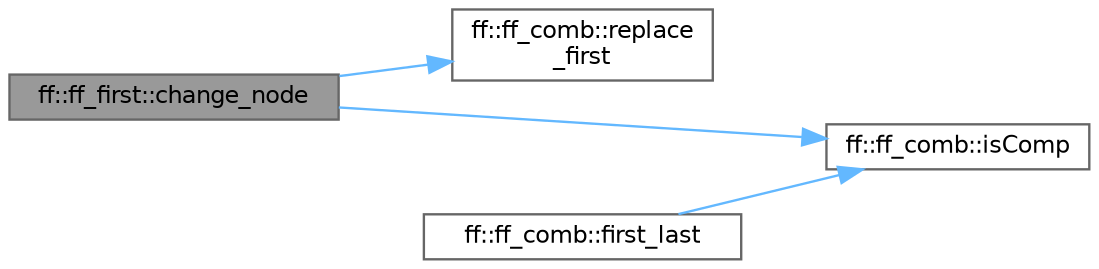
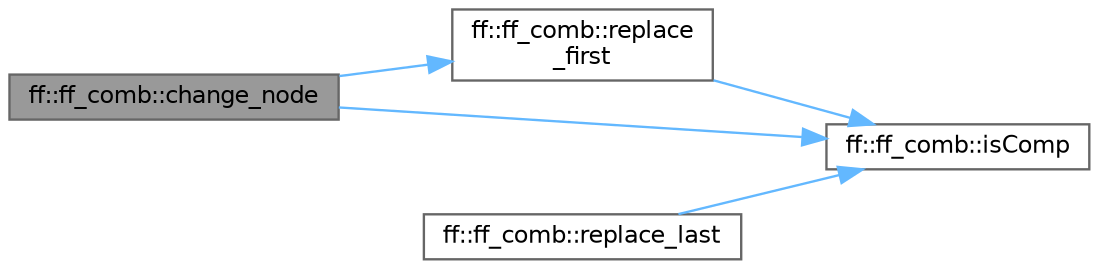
node "ff::ff_first::change_node": label "ff::ff_first::change_node" -> "ff::ff_comb::change_node"
edge "ff::ff_comb::replace _first" -> "ff::ff_comb::isComp": added
node "ff::ff_comb::first_last": label "ff::ff_comb::first_last" -> "ff::ff_comb::replace_last"
